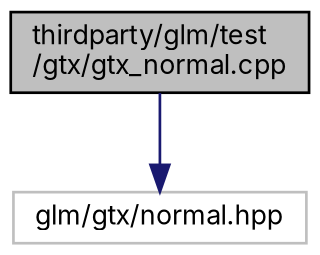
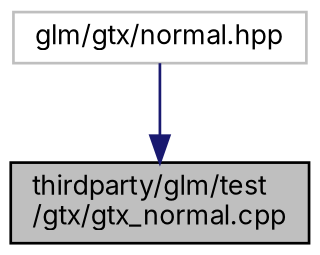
edge "thirdparty/glm/test /gtx/gtx_normal.cpp" -> "glm/gtx/normal.hpp": reversed
